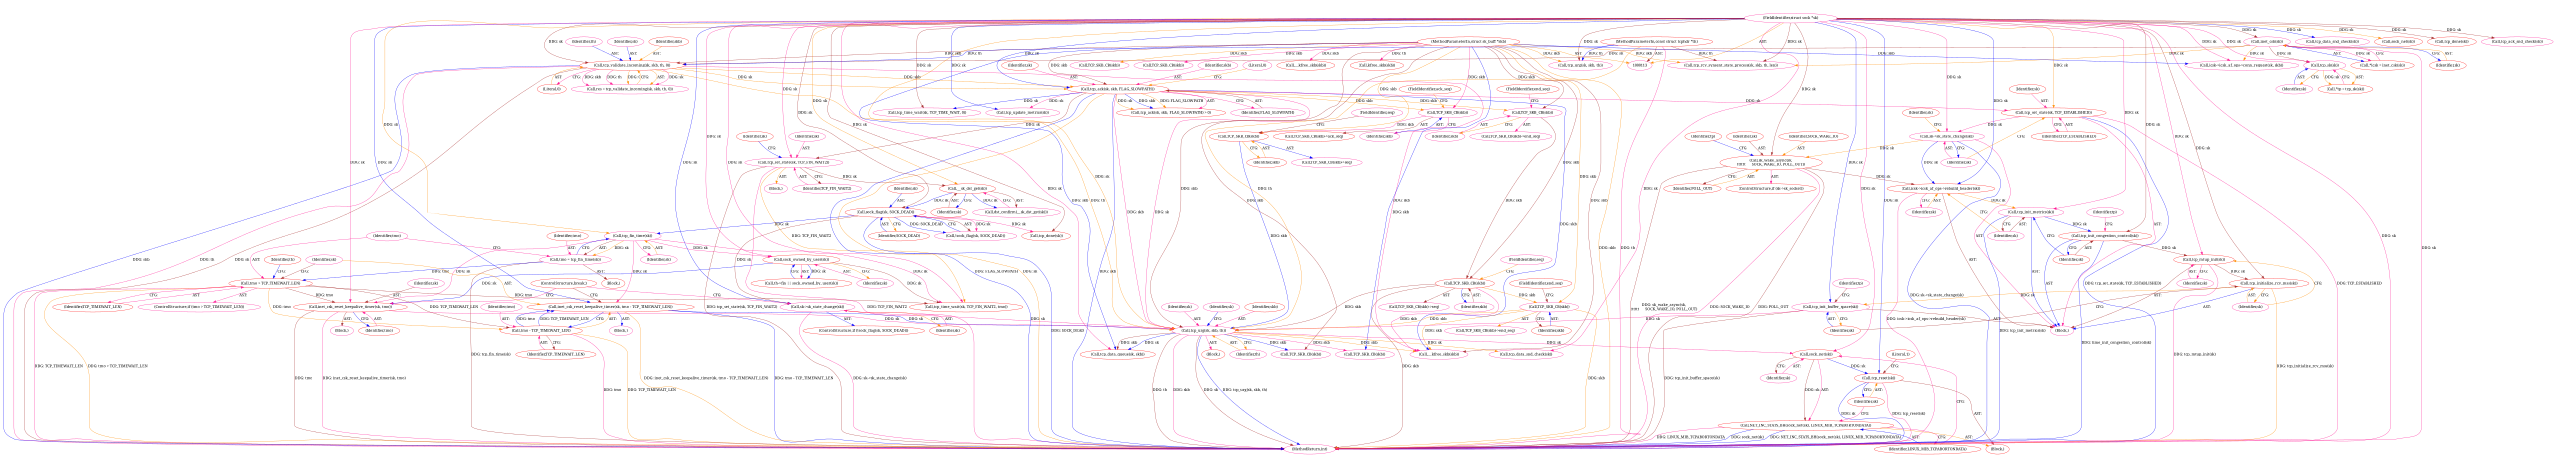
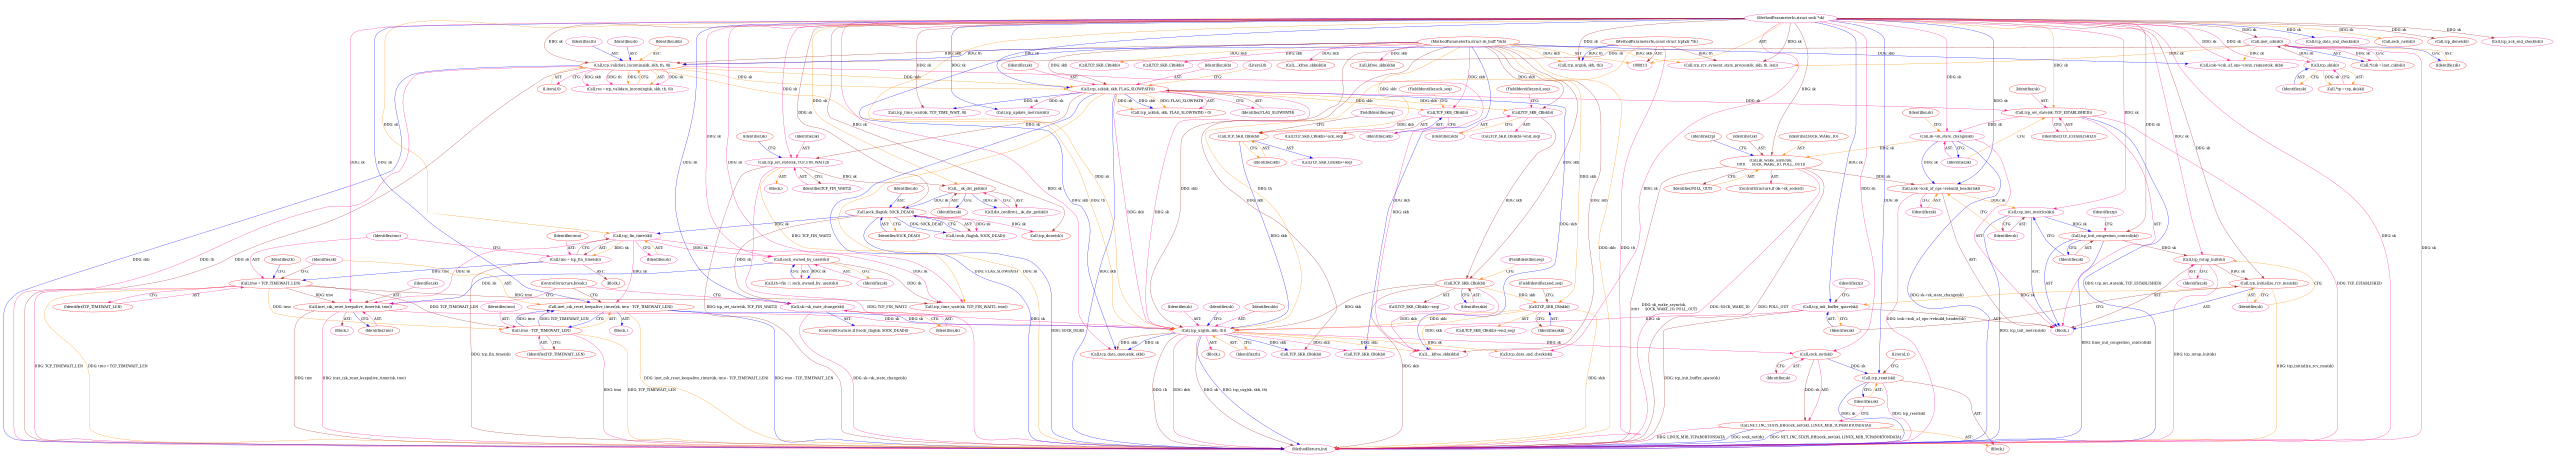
node "(FieldIdentifier,struct sock *sk)": label "(FieldIdentifier,struct sock *sk)" -> "(MethodParameterIn,struct sock *sk)"
edge "(MethodParameterIn,struct sk_buff *skb)" -> "(Call,kfree_skb(skb))": label "DDG: th" -> "DDG: skb"
edge "(Call,inet_csk(sk))" -> "(Call,tcp_sk(sk))": reversed
edge "(Call,tmo = tcp_fin_time(sk))" -> "(Call,tcp_fin_time(sk))": color blue -> brown
node "(ControlStructure,if (tmo > TCP_TIMEWAIT_LEN))": removed
node "(Identifier,LINUX_MIB_TCPABORTONDATA)": removed
